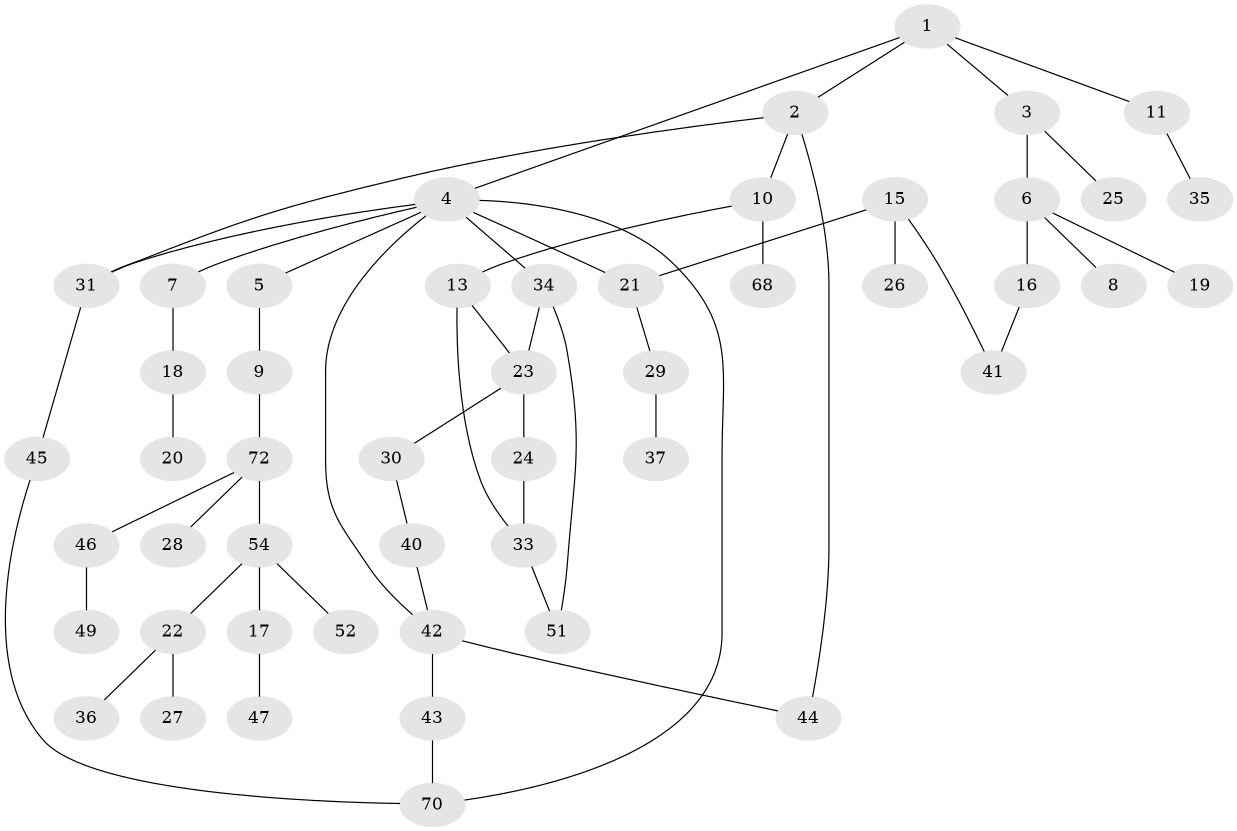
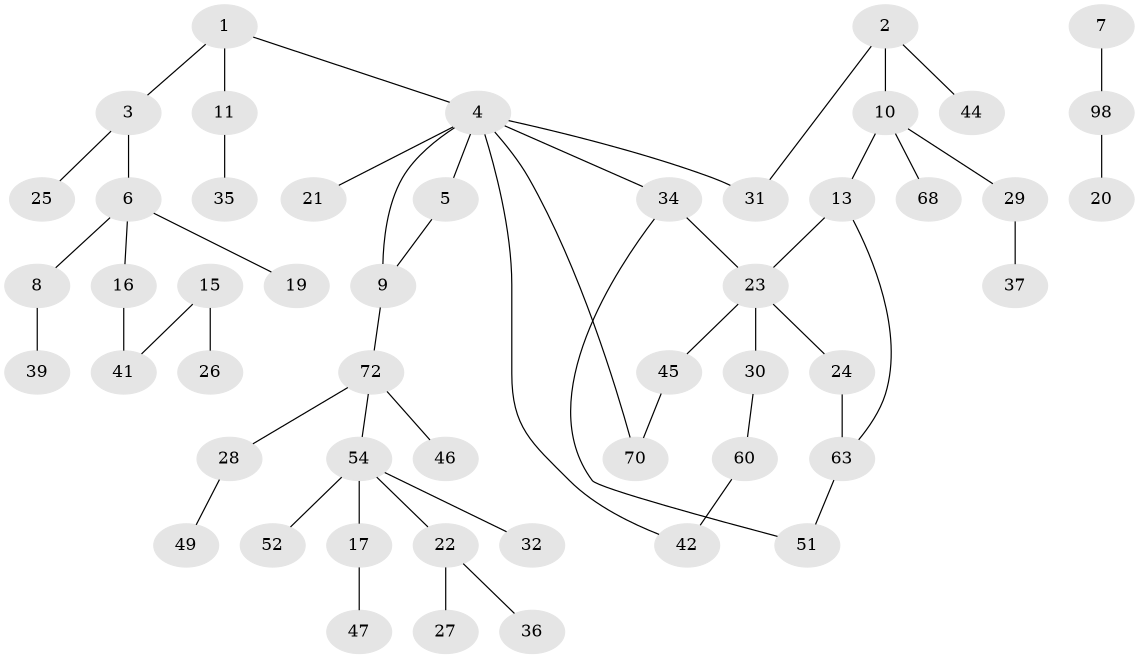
edge "1" -- "2": removed
edge "4" -- "7": now "4" -- "9"
edge "15" -- "21": removed
edge "21" -- "29": now "10" -- "29"
node "39": added
edge "31" -- "45": now "23" -- "45"
node "18": label "18" -> "98"
node "40": label "40" -> "60"
node "33": label "33" -> "63"
node "32": added
edge "46" -- "49": now "28" -- "49"
edge "42" -- "44": removed
node "43": removed
